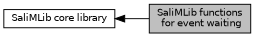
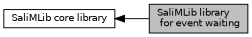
node "SaliMLib functions for event waiting": label "SaliMLib functions for event waiting" -> "SaliMLib library for event waiting"
